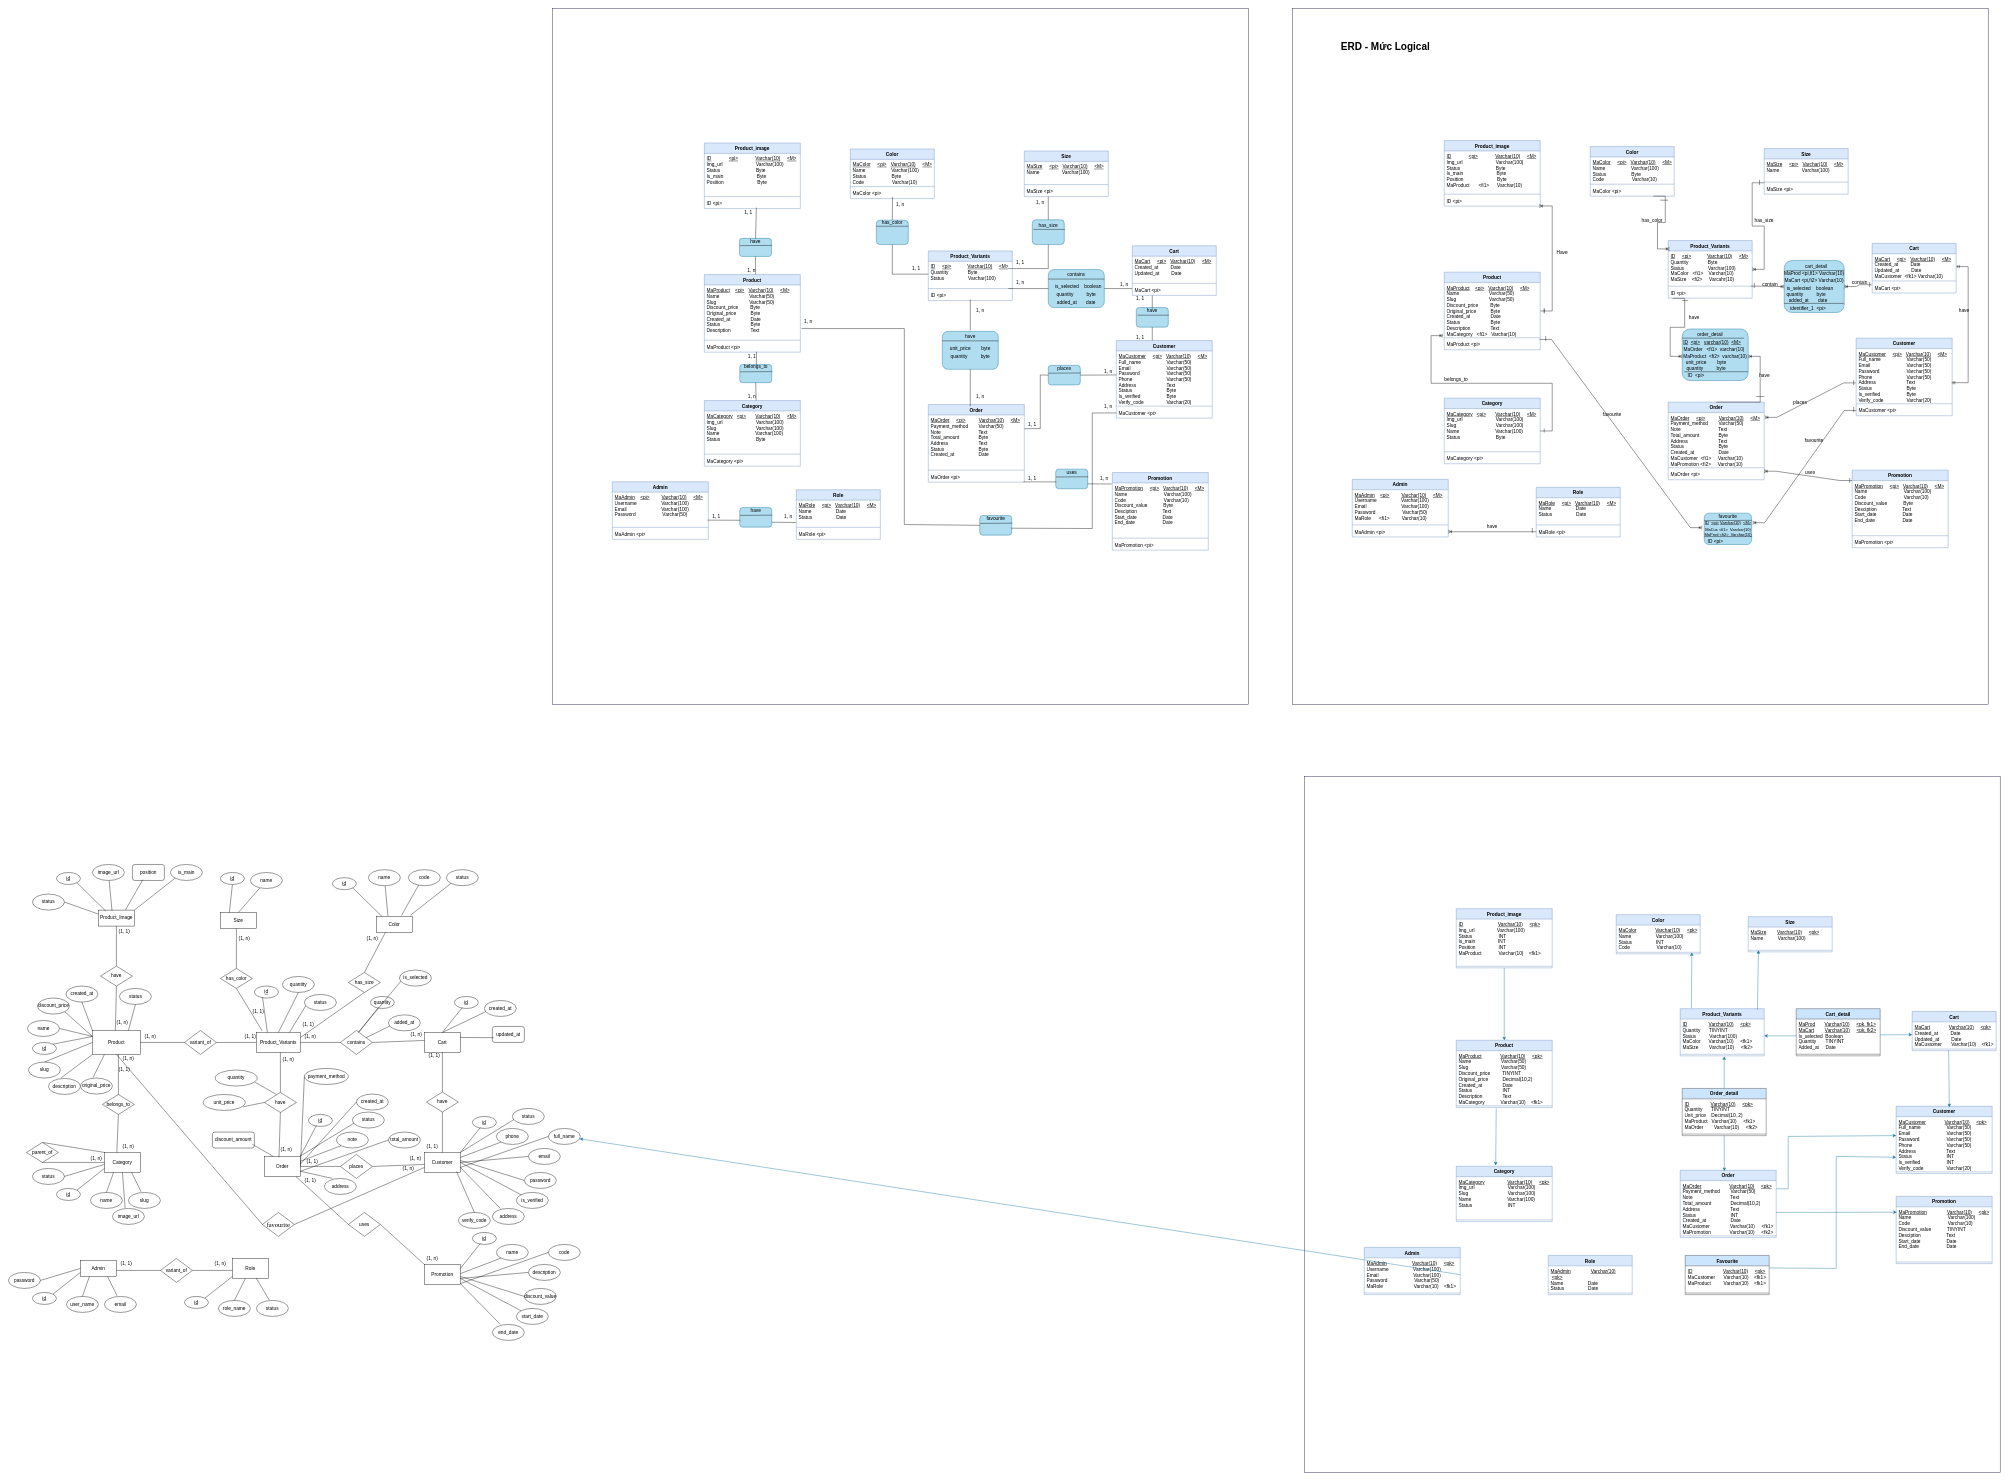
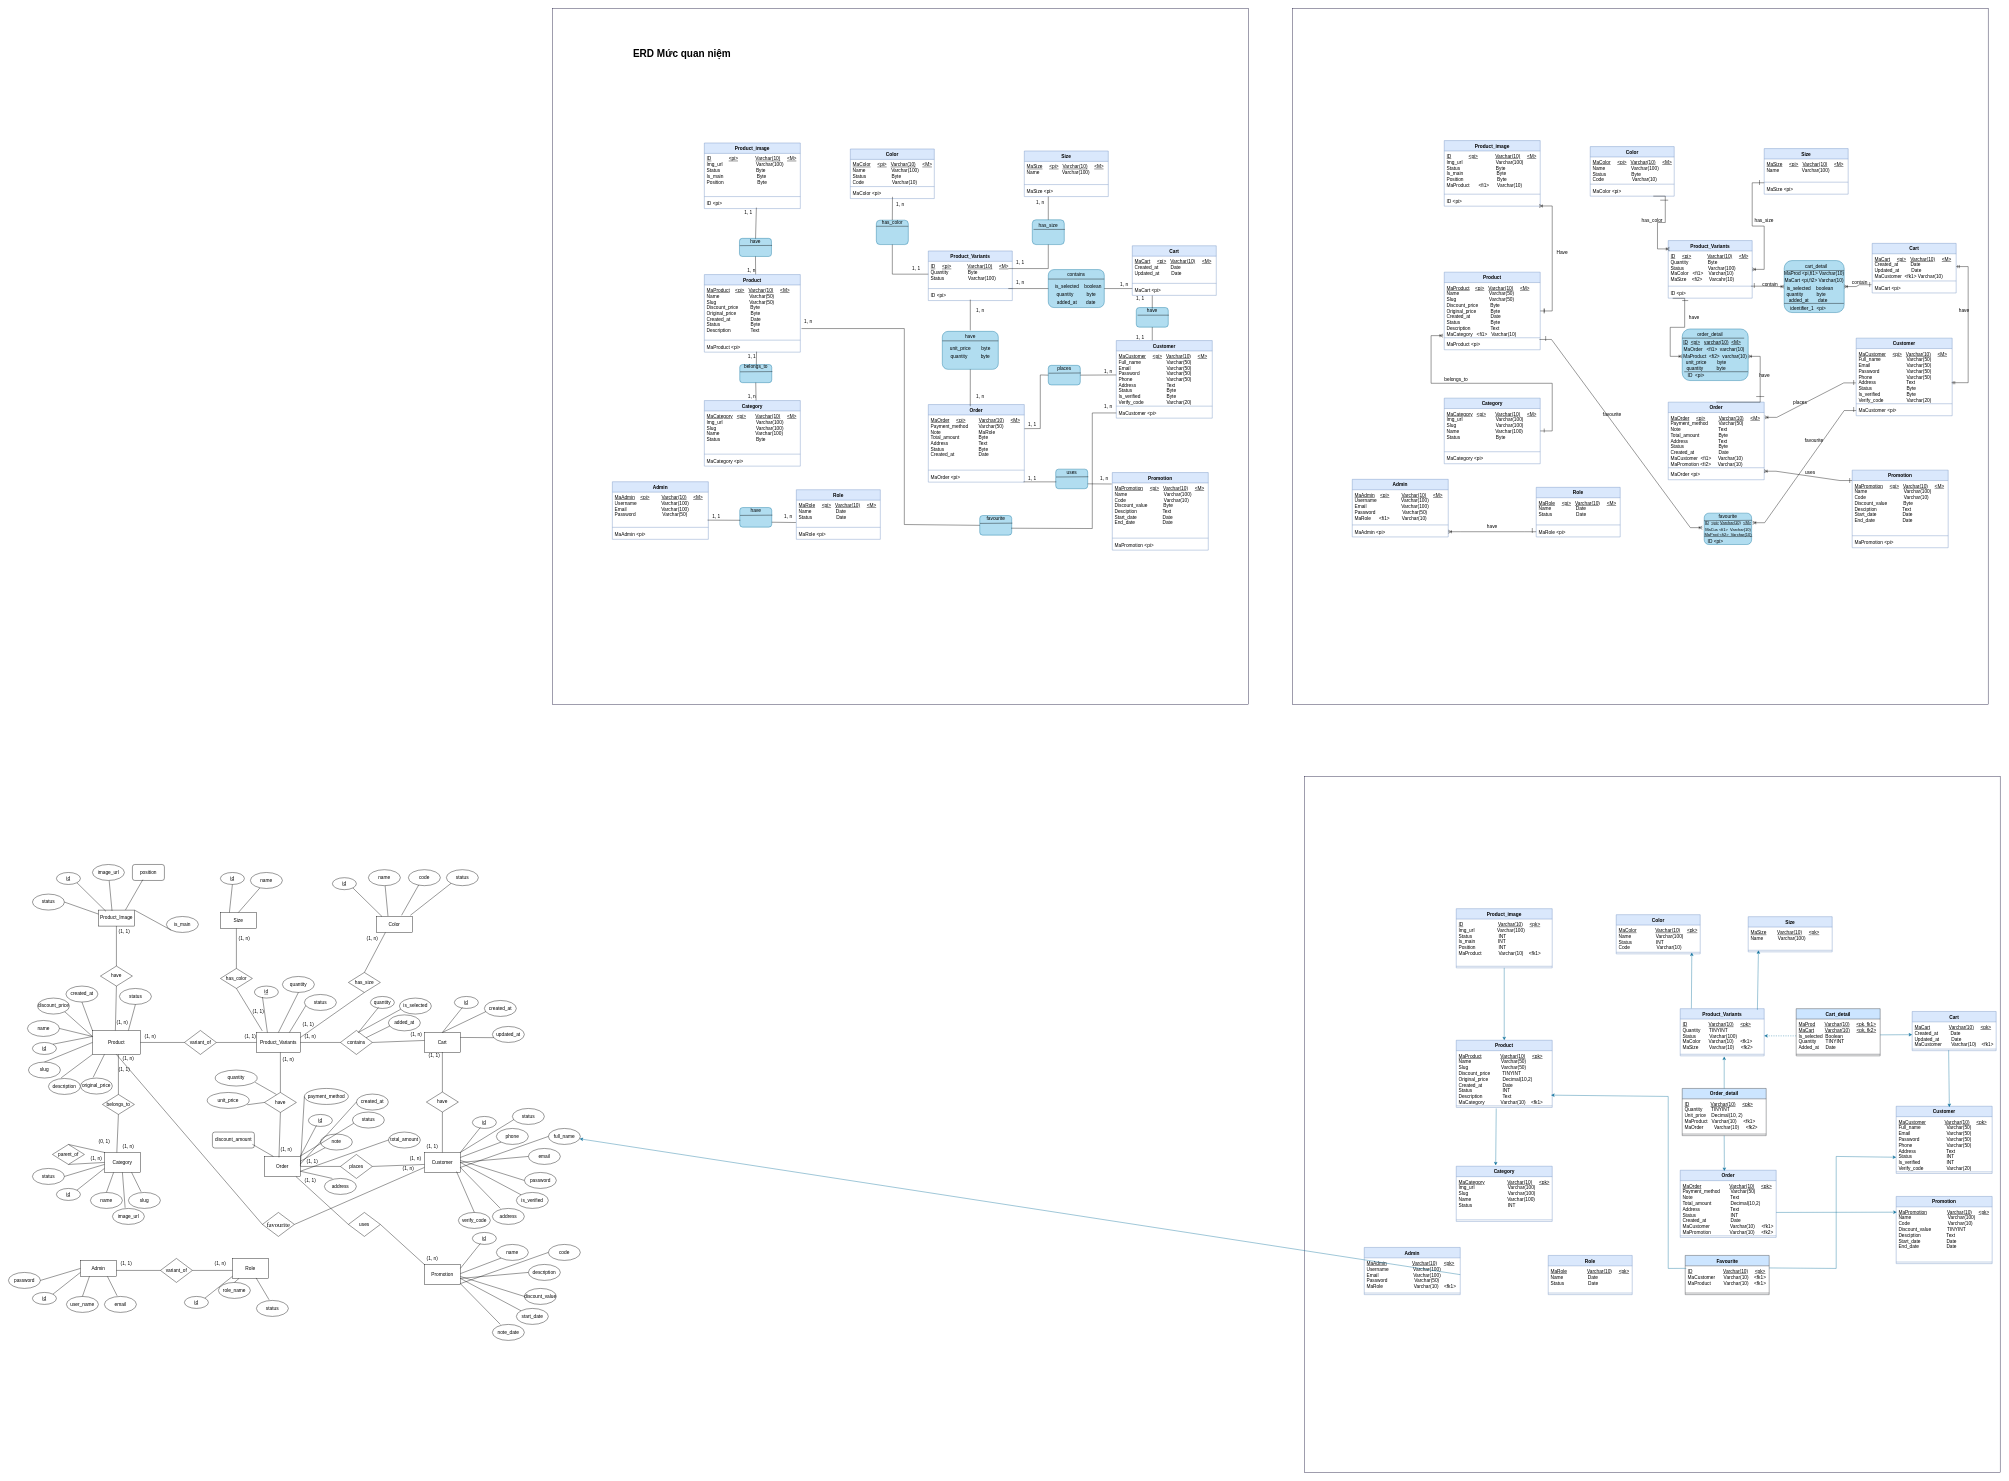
node "ERD - Mức Logical": removed
node "ERD Mức quan niệm": added
node "MaOrder <pi> Varchar(10) <M> Payment_method Varchar(50) Note Text Total_amount Byte Address Text Status Byte Created_at Date": label "MaOrder <pi> Varchar(10) <M> Payment_method Varchar(50) Note Text Total_amount Byte Address Text Status Byte Created_at Date" -> "MaOrder <pi> Varchar(10) <M> Payment_method Varchar(50) Note MaRole Total_amount Byte Address Text Status Byte Created_at Date"
node "is_main": moved (186, 873) -> (182, 925)
node "is_selected": moved (415, 978) -> (415, 1006)
node "updated_at": shape rounded rectangle -> ellipse
edge "MaProd Varchar(10) <pk, fk1> MaCart Varchar(10) <pk, fk2> Is_selected Boolean Quantity TINYINT Added_at Date" -> "ID Varchar(10) <pk> Quantity TINYINT Status Varchar(100) MaColor Varchar(10) <fk1> MaSize Varchar(10) <fk2>": style solid -> dashed
node "payment_method": moved (326, 1077) -> (326, 1097)
edge "ID Varchar(10) <pk> MaCustomer Varchar(10) <fk1> MaProduct Varchar(10) <fk1>" -> "MaProduct Varchar(10) <pk> Name Varchar(50) Slug Varchar(50) Discount_price TINYINT Original_price Decimal(10,2) Created_at Date Status INT Description Text MaCategory Varchar(10) <fk1>": added
node "unit_price": moved (224, 1103) -> (228, 1101)
edge "MaOrder Varchar(10) <pk> Payment_method Varchar(50) Note Text Total_amount Decimal(10,2) Address Text Status INT Created_at Date MaCustomer Varchar(10) <fk1> MaPromotion Varchar(10) <fk2>" -> "MaCustomer Varchar(10) <pk> Full_name Varchar(50) Email Varchar(50) Password Varchar(50) Phone Varchar(50) Address Text Status INT Is_verified INT Verify_code Varchar(20)": removed
node "note": moved (352, 1140) -> (336, 1142)
node "(0, 1)": added
node "parent_of": moved (42, 1153) -> (68, 1155)
node "MaAdmin Varchar(10) <pk> Name Date Status Date": label "MaAdmin Varchar(10) <pk> Name Date Status Date" -> "MaRole Varchar(10) <pk> Name Date Status Date"
node "role_name": moved (234, 1309) -> (234, 1291)
node "end_date": label "end_date" -> "note_date"
